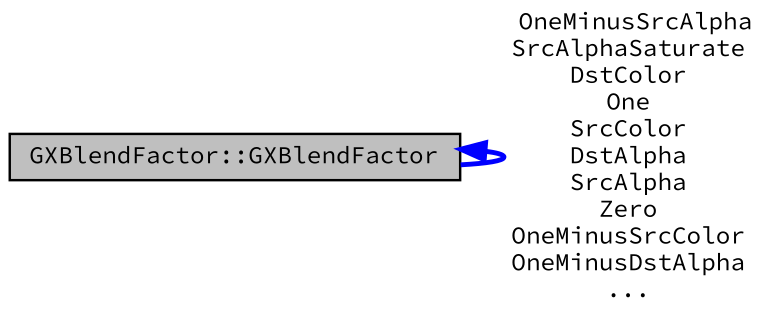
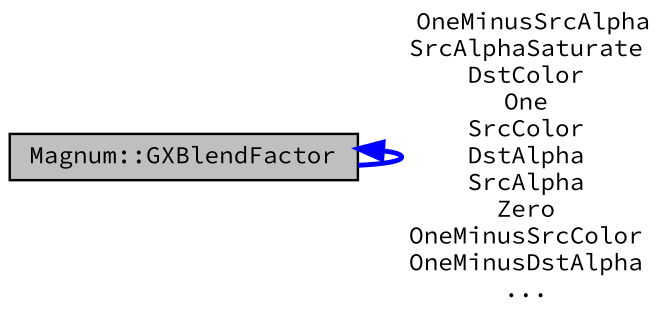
node "GXBlendFactor::GXBlendFactor": label "GXBlendFactor::GXBlendFactor" -> "Magnum::GXBlendFactor"
